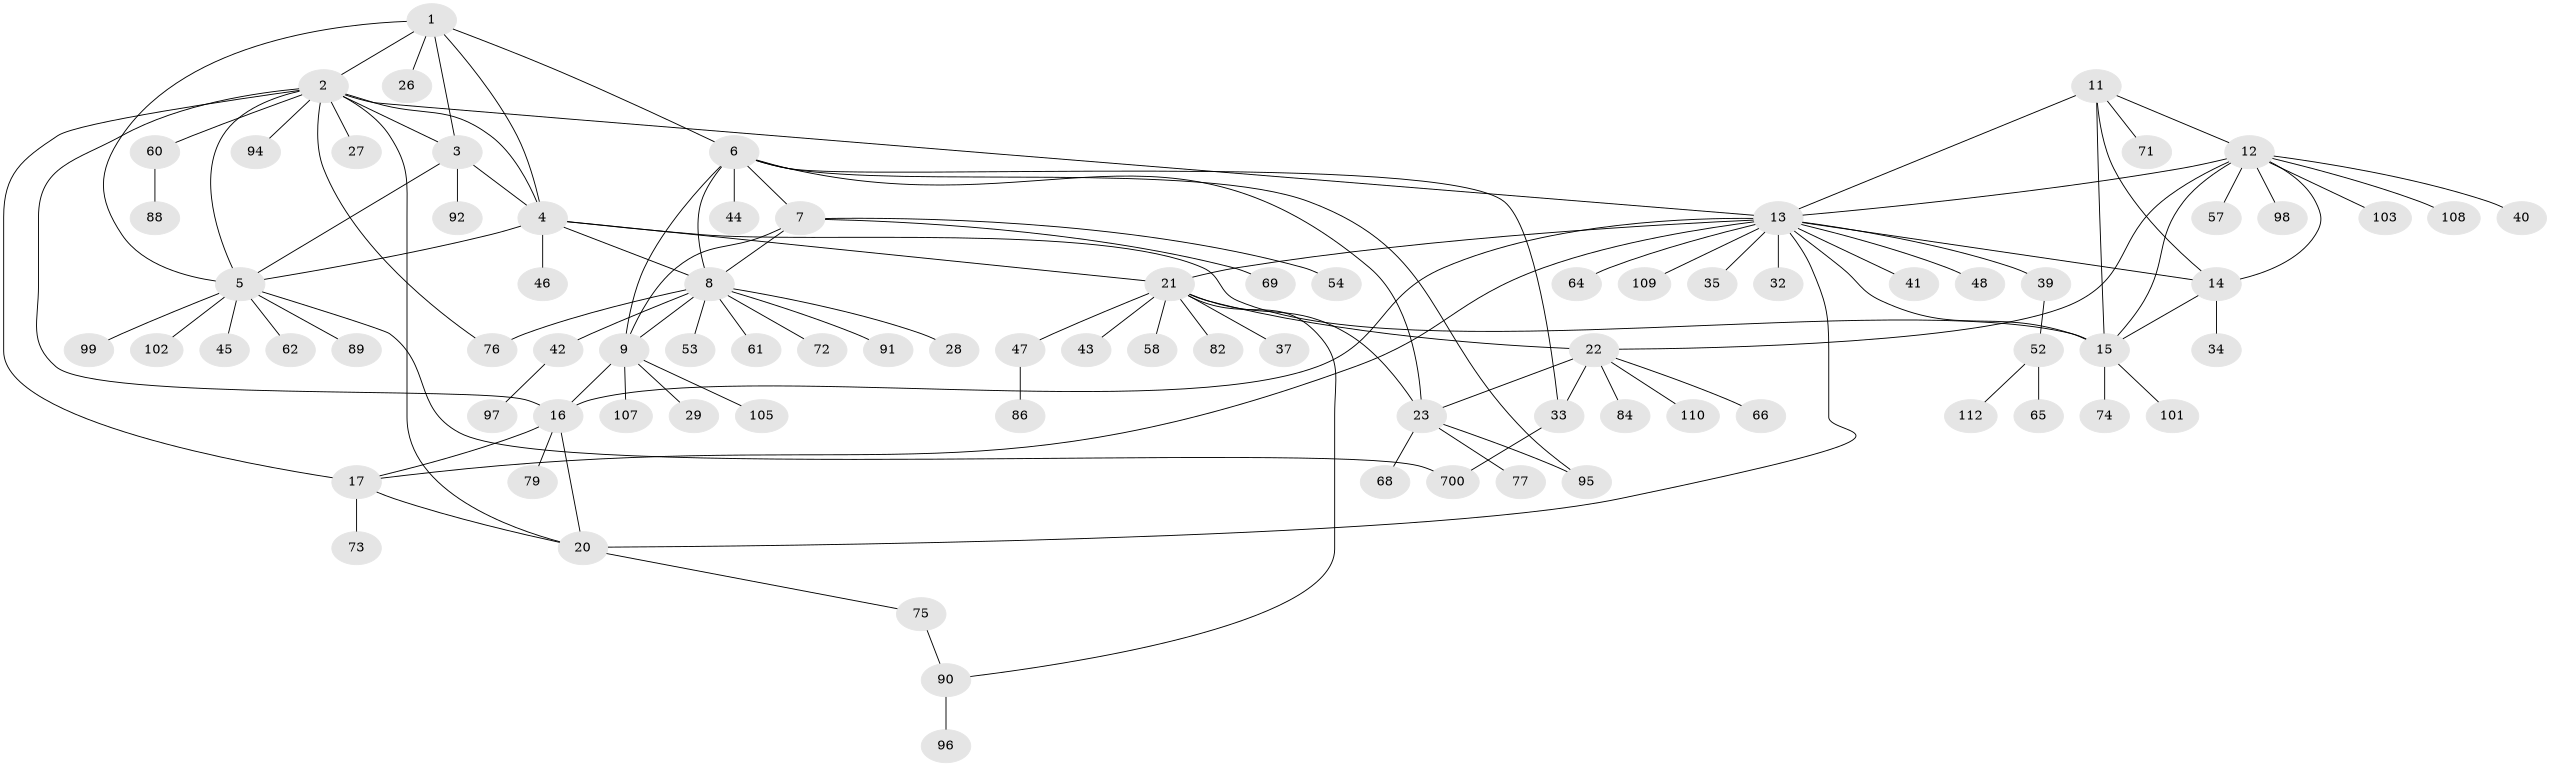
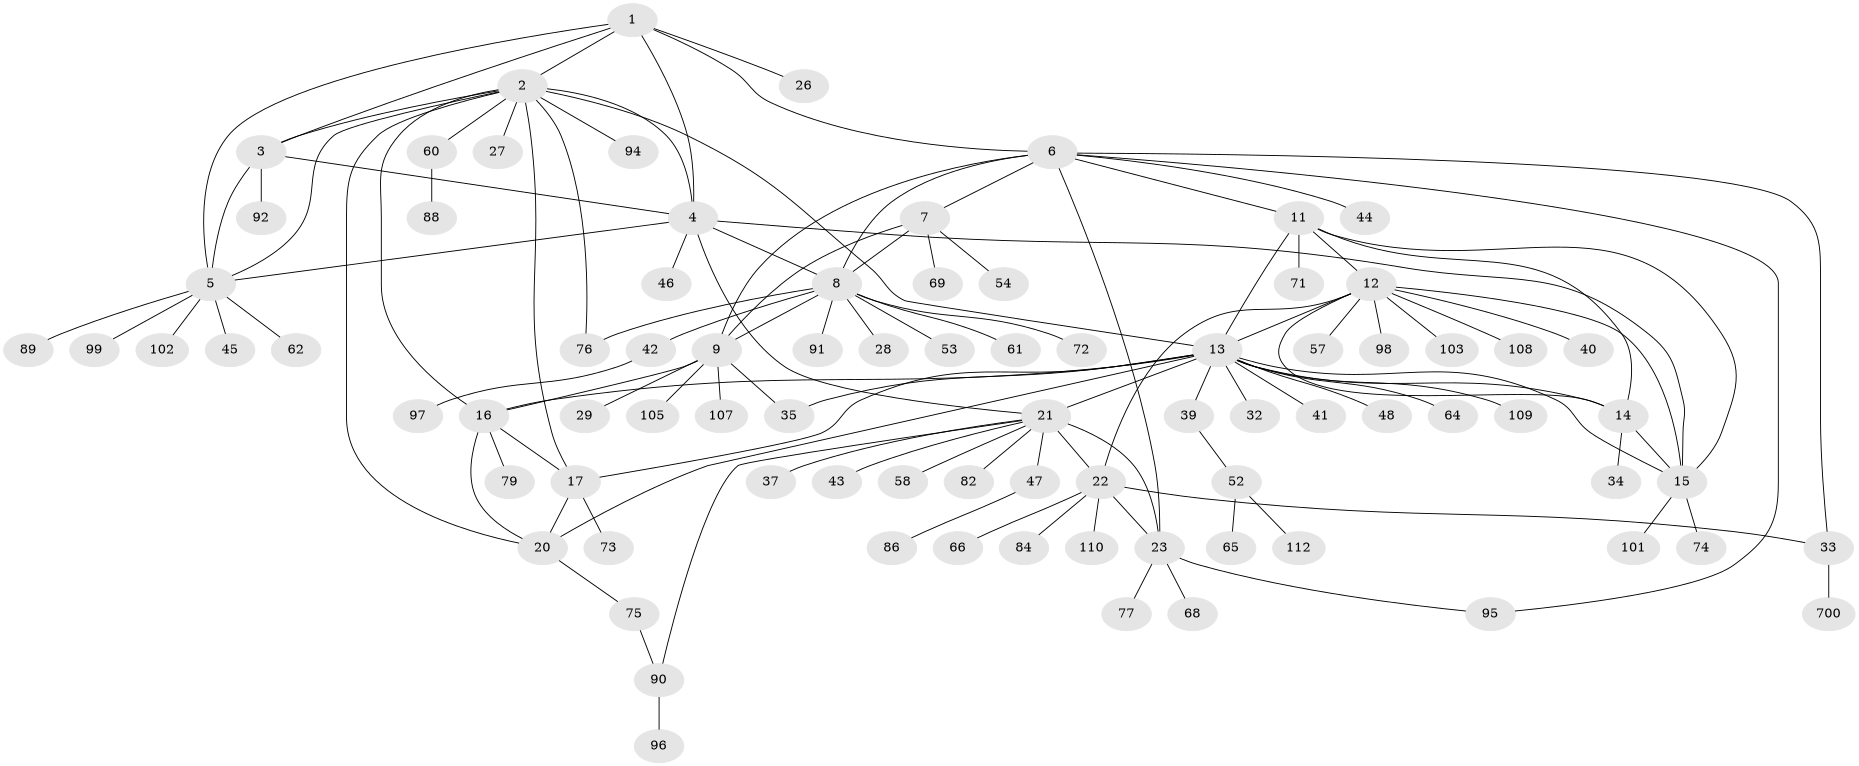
edge "6" -- "11": added
edge "9" -- "35": added
edge "5" -- "700": removed
